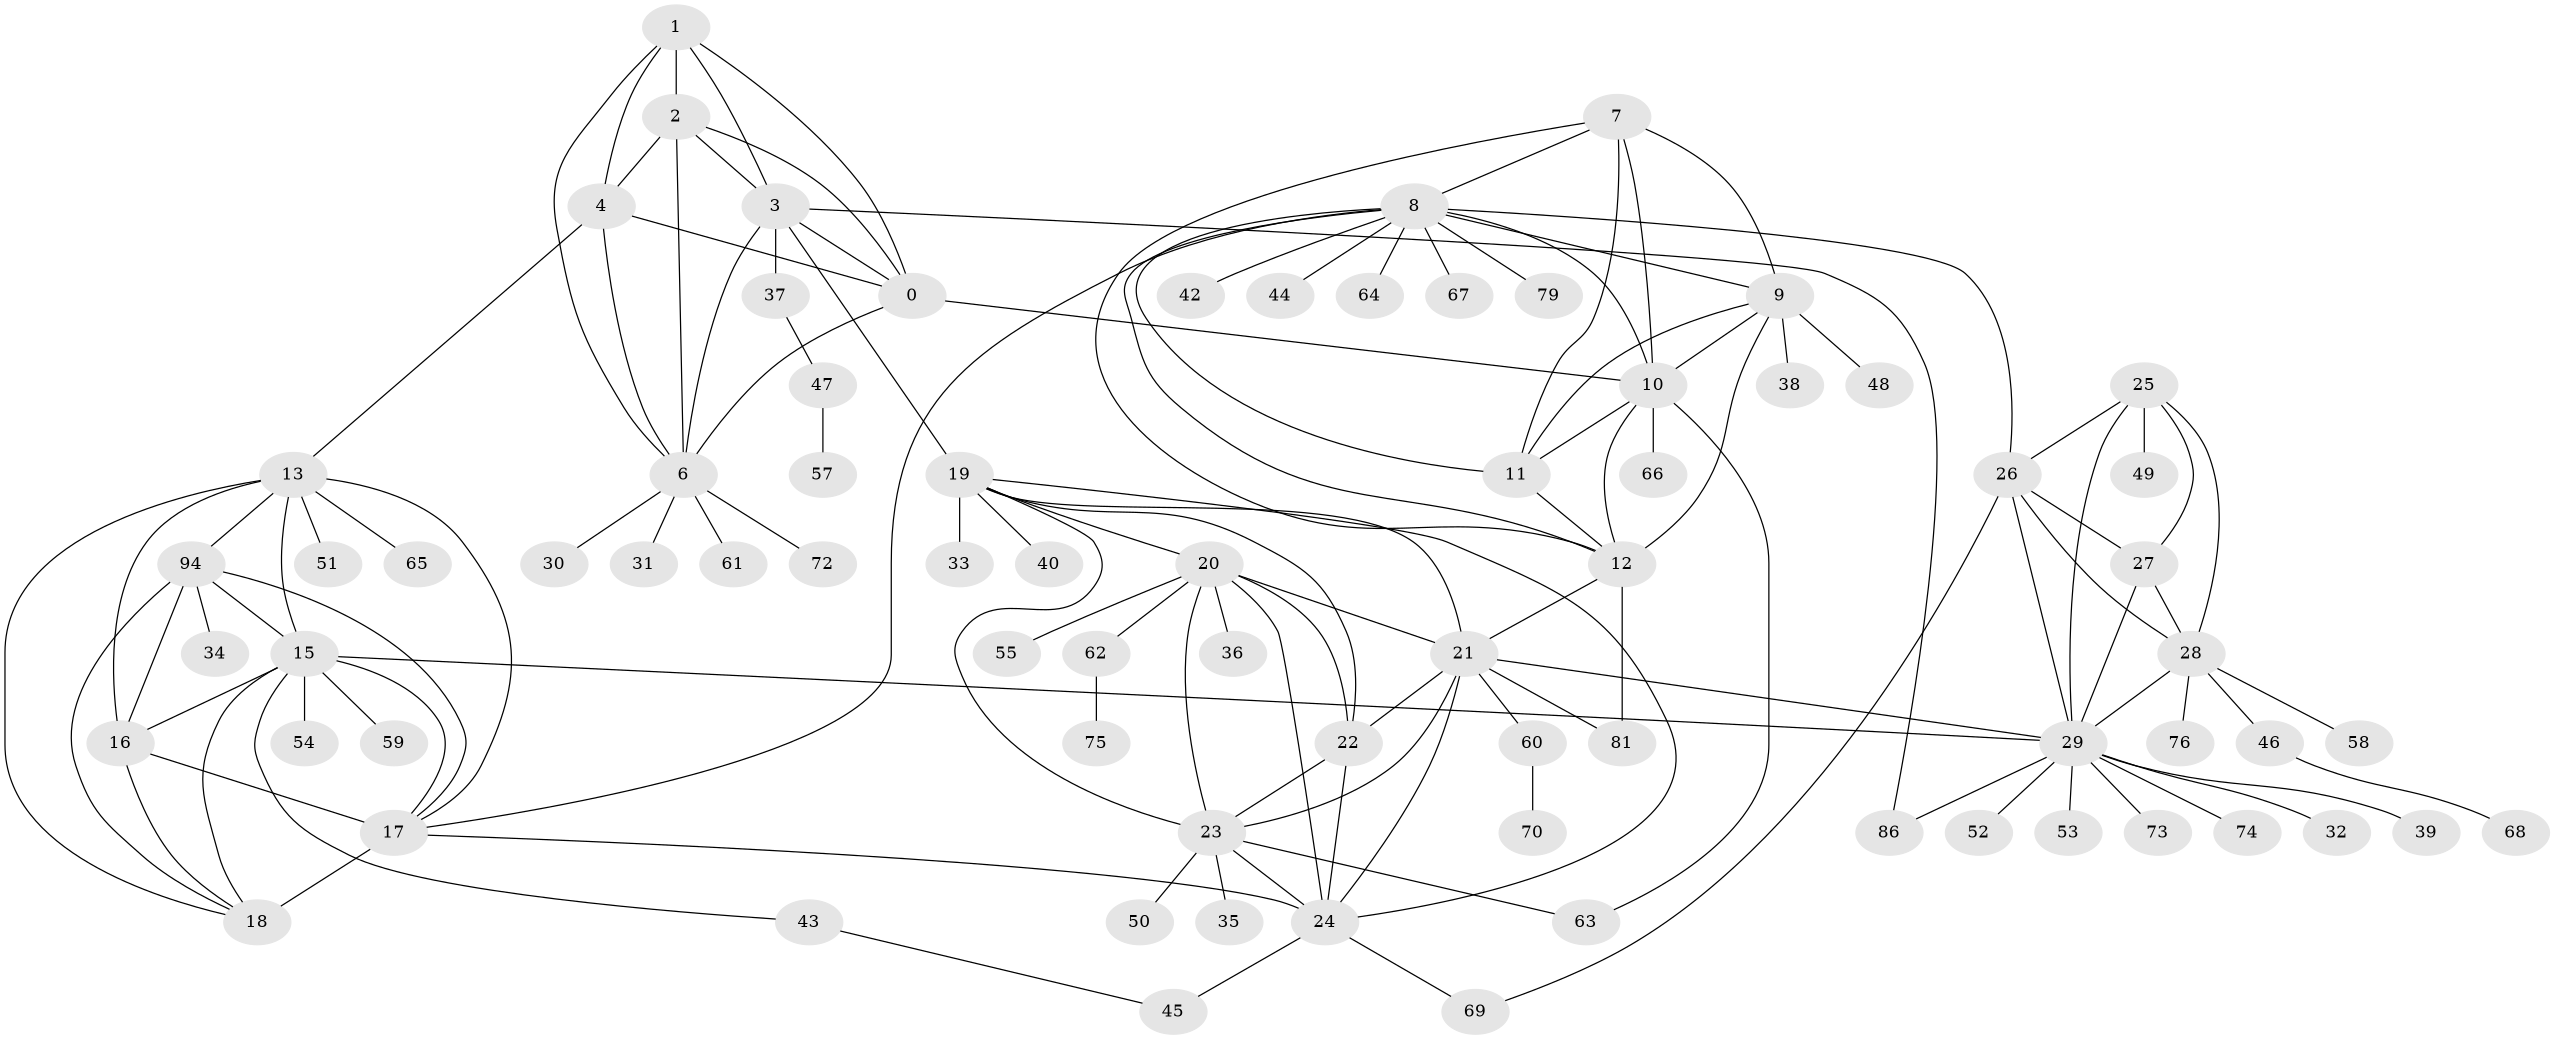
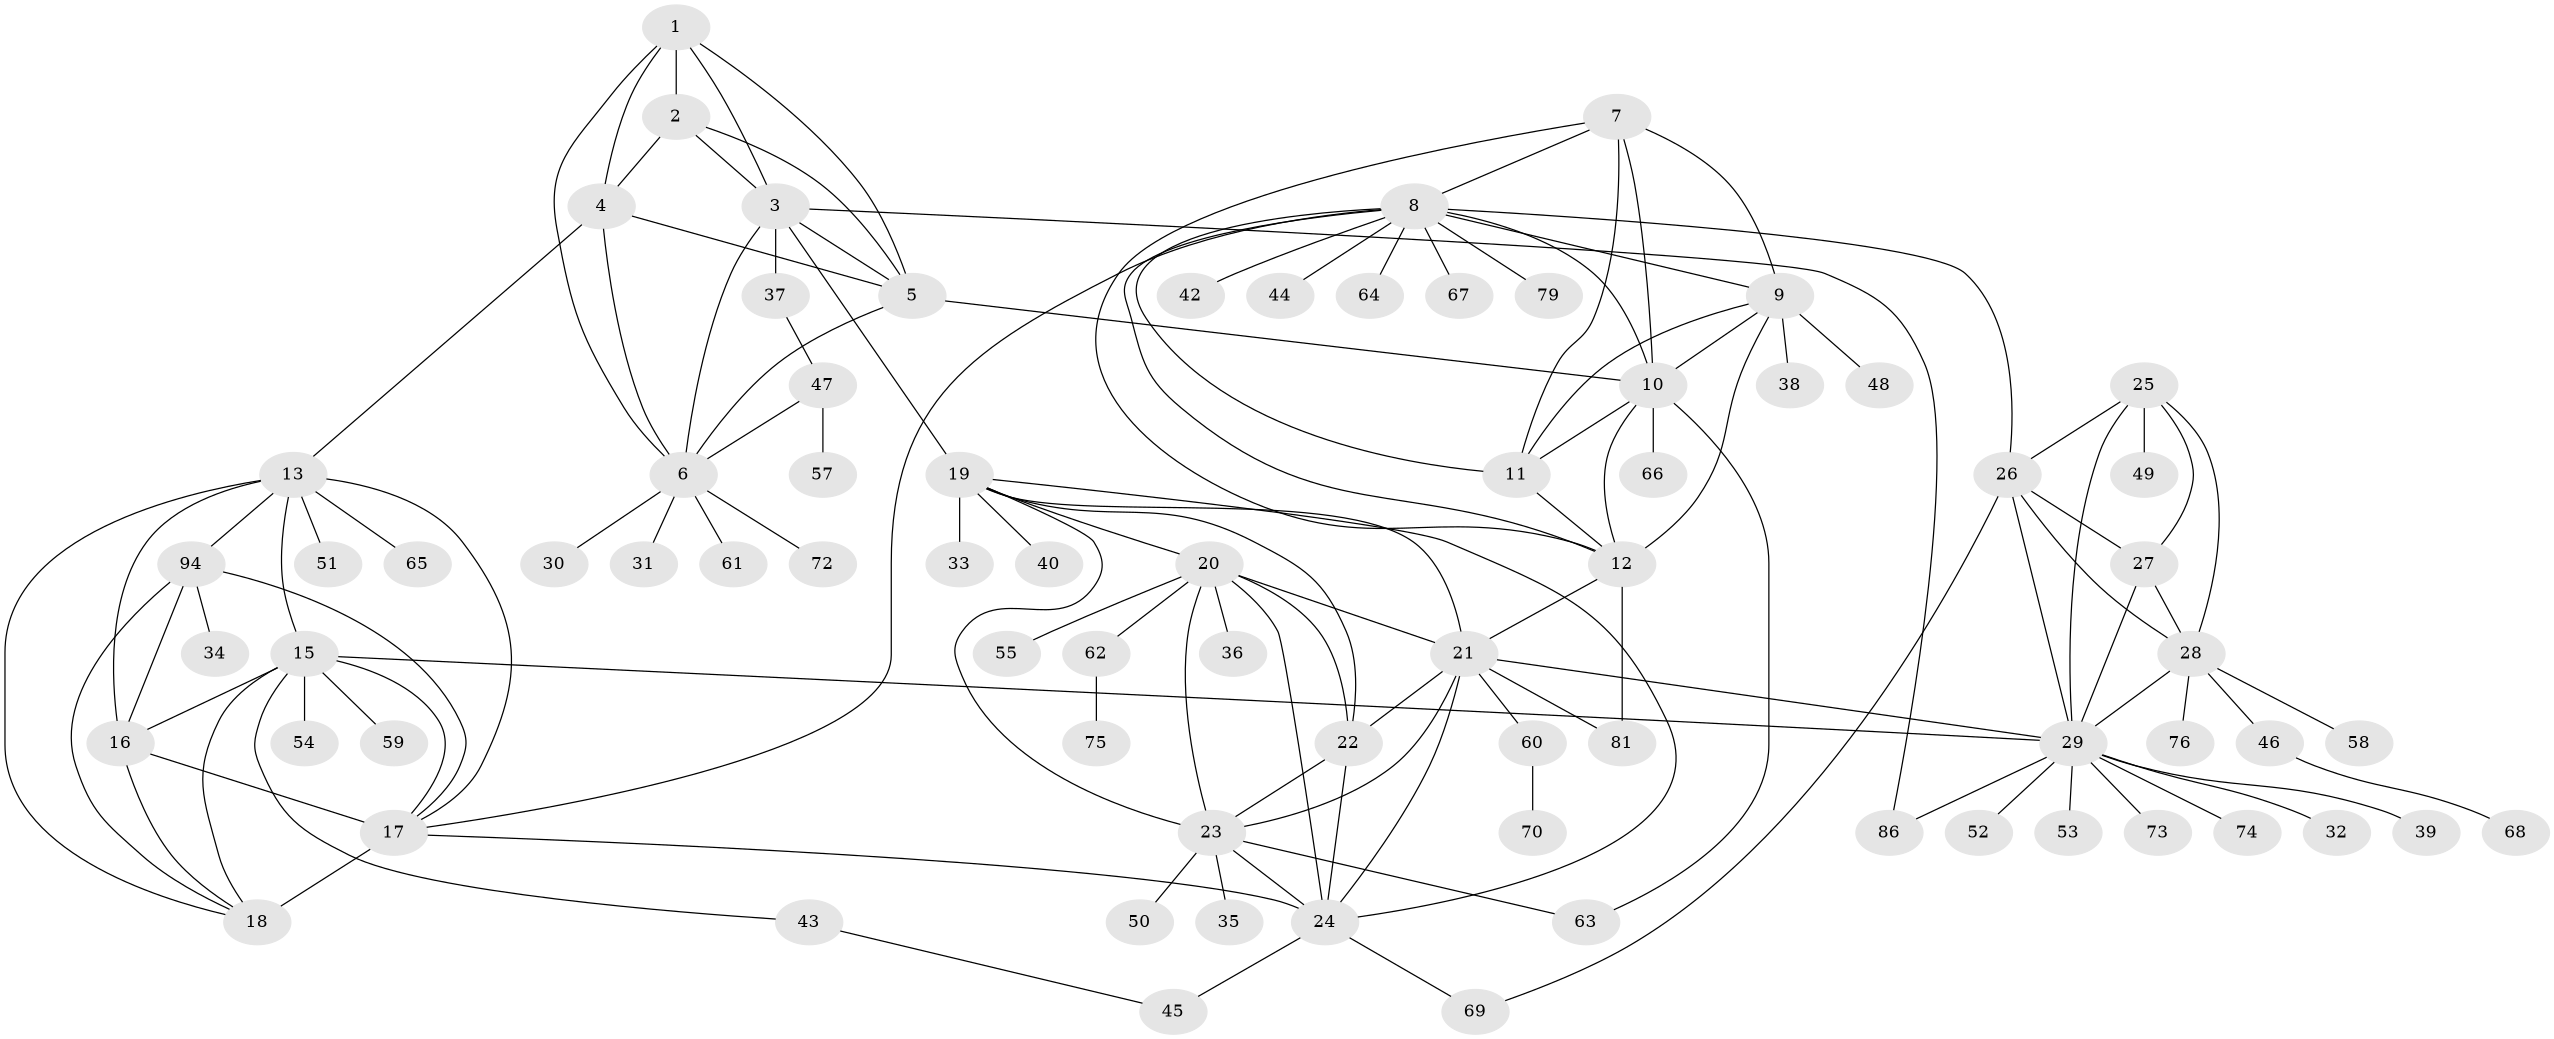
edge "2" -- "6": now "47" -- "6"
node "0": label "0" -> "5"
edge "94" -- "15": removed
